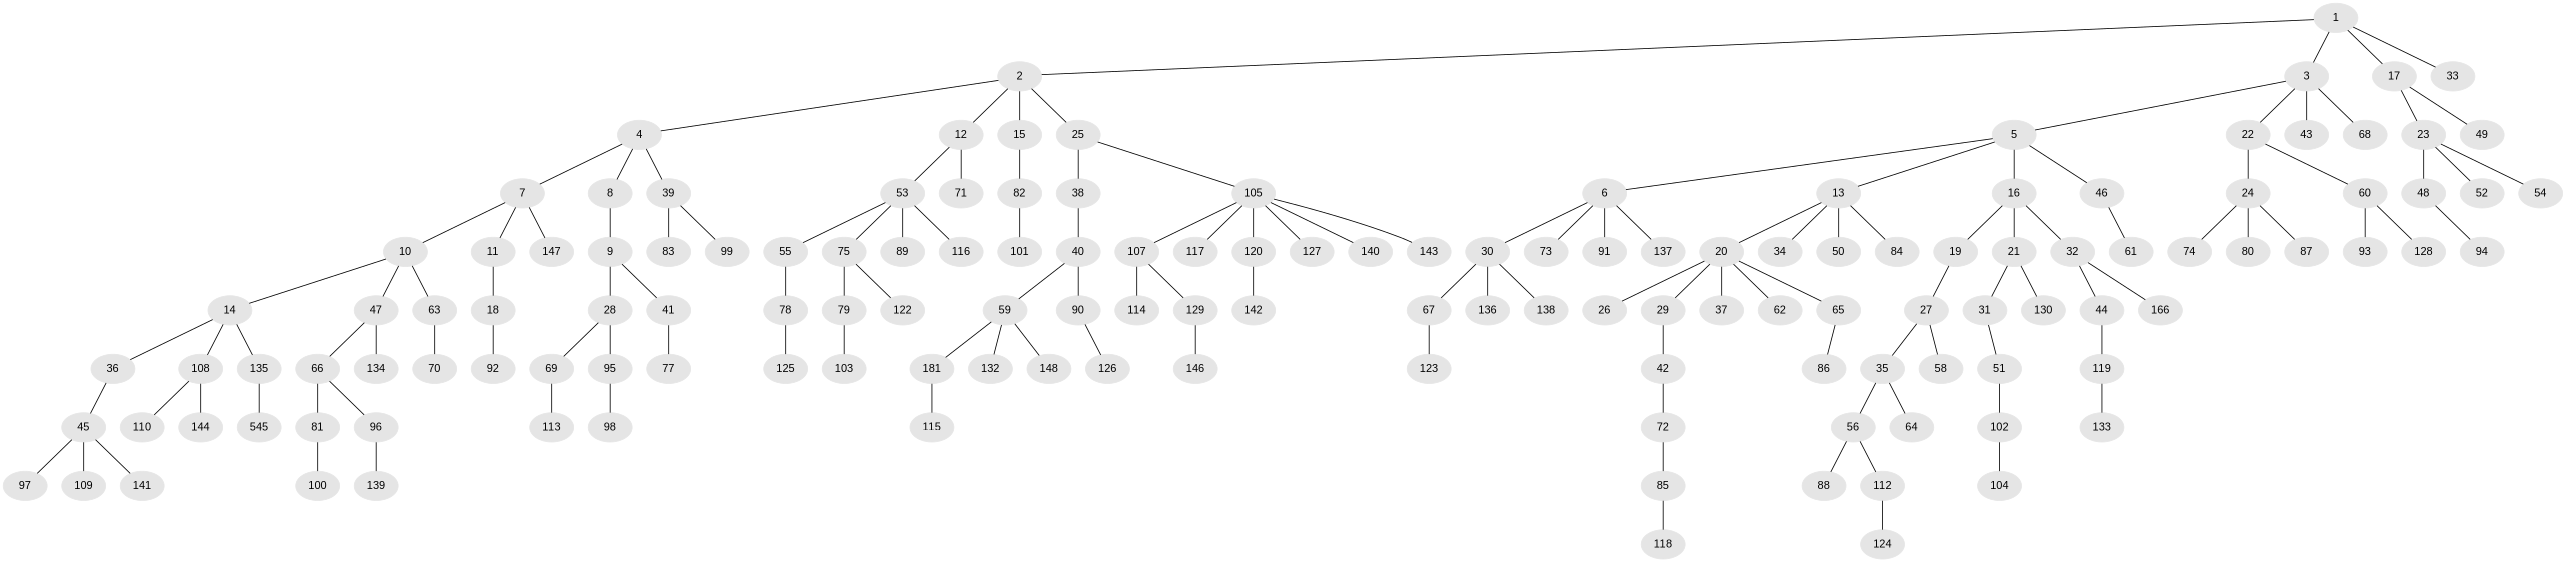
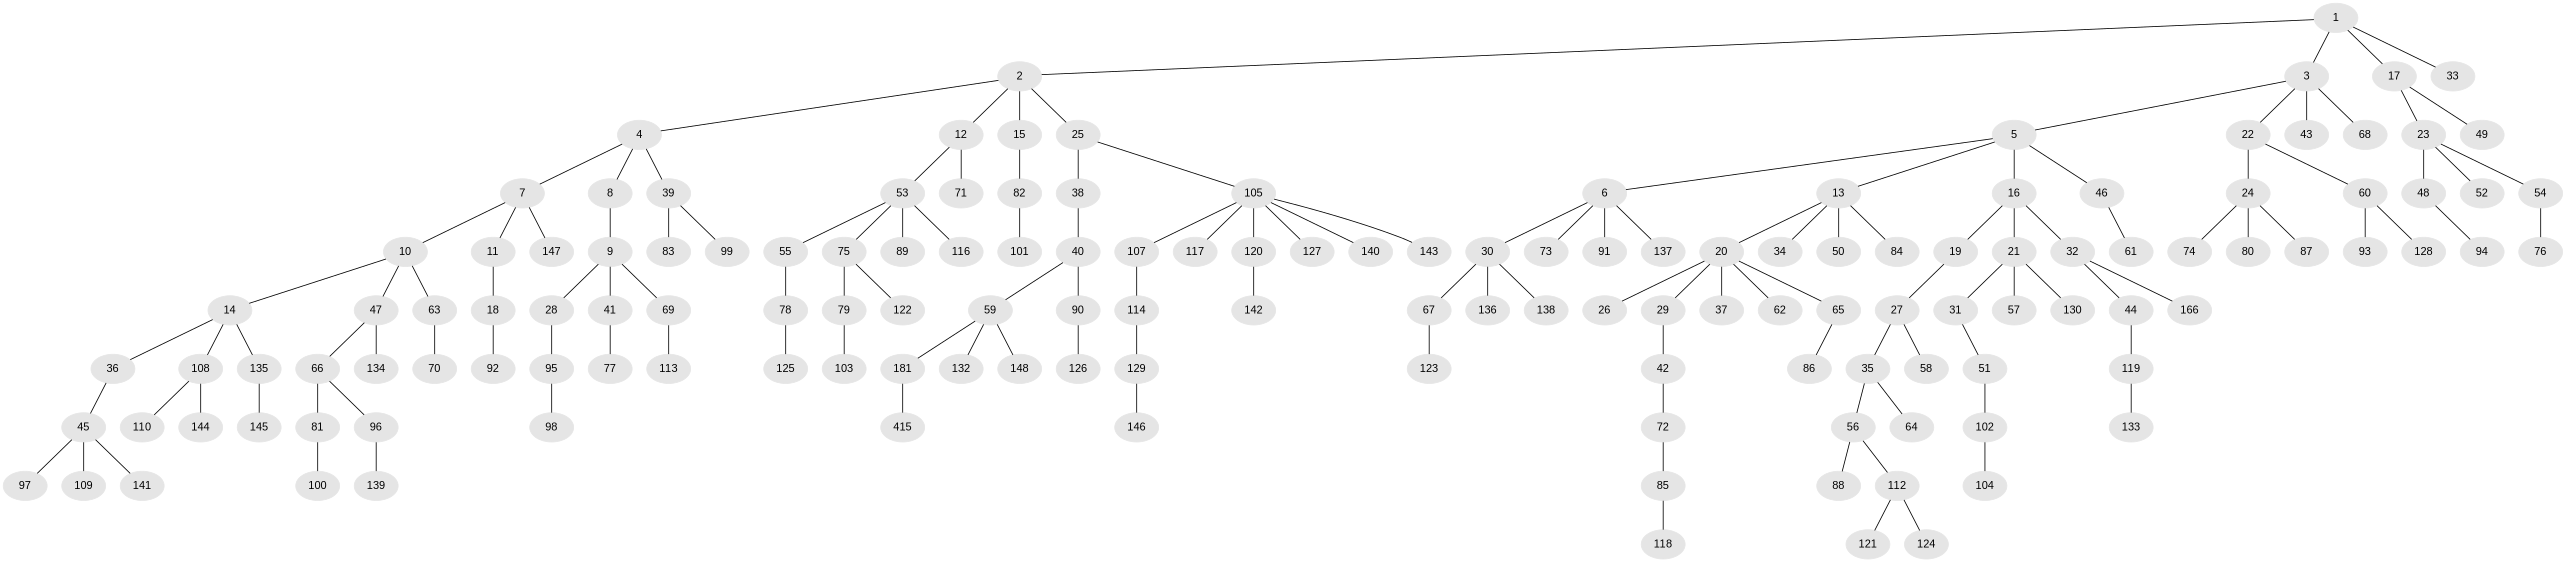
node "76": added
edge "107" -- "129": now "114" -- "129"
node "57": added
edge "28" -- "69": now "9" -- "69"
node "545": label "545" -> "145"
node "115": label "115" -> "415"
node "121": added
